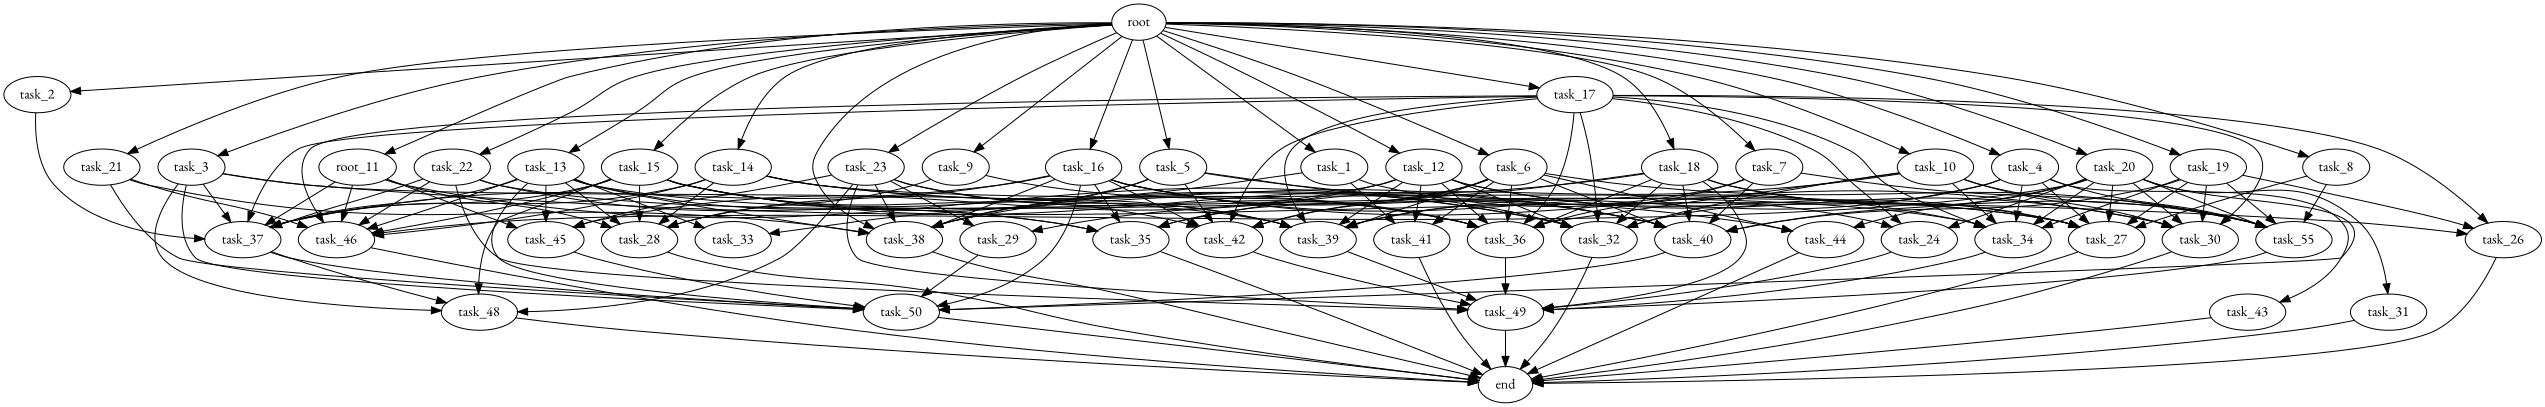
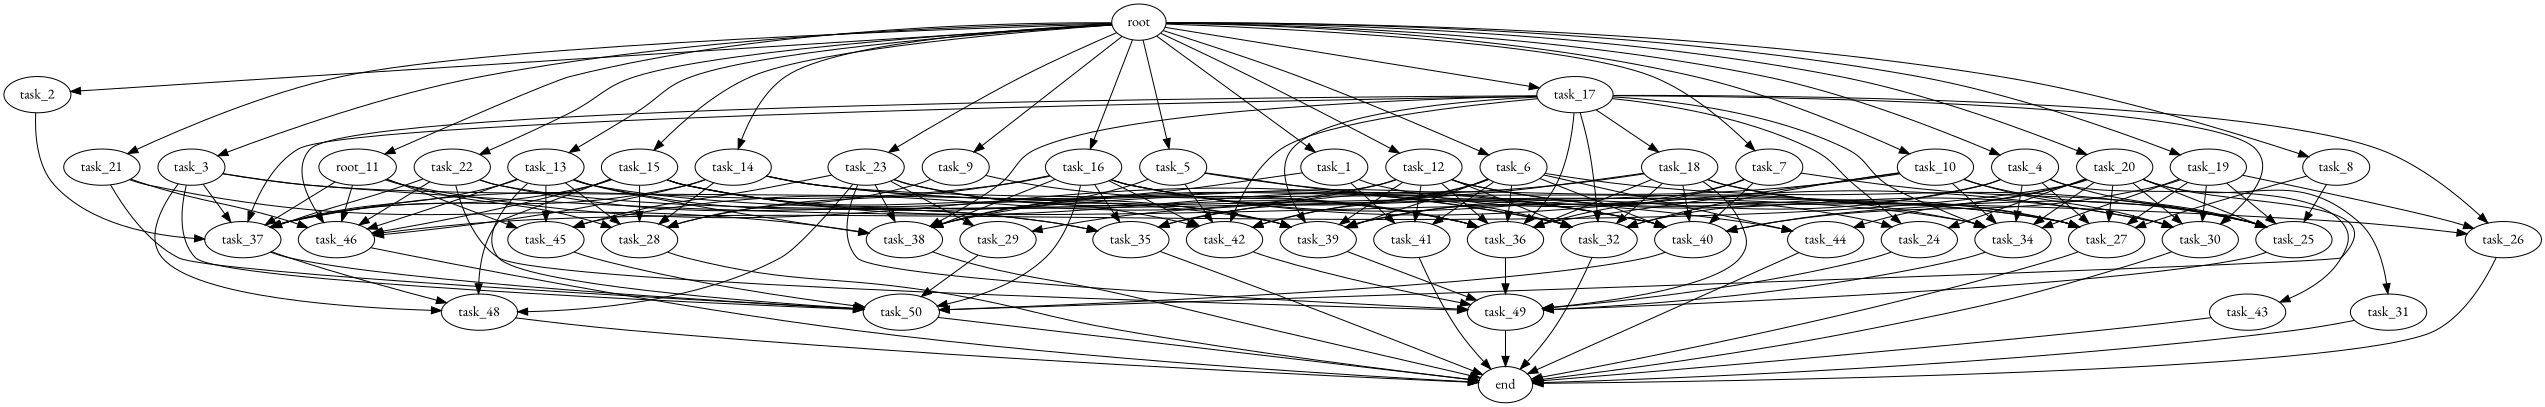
edge "root" -> "task_18": now "task_17" -> "task_18"
edge "root" -> "task_38": now "task_17" -> "task_38"
node "task_33": removed
node "task_55": label "task_55" -> "task_25"
